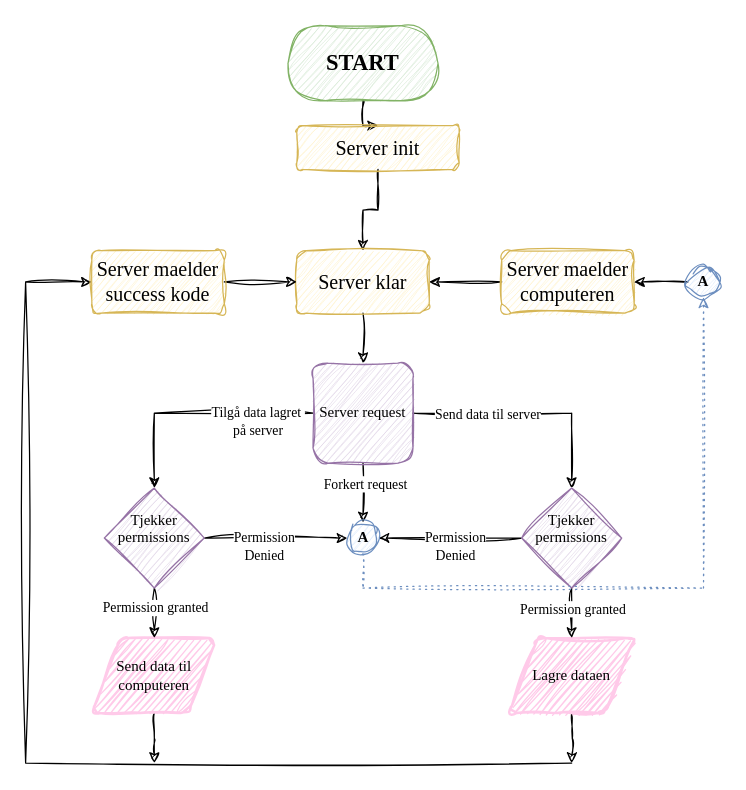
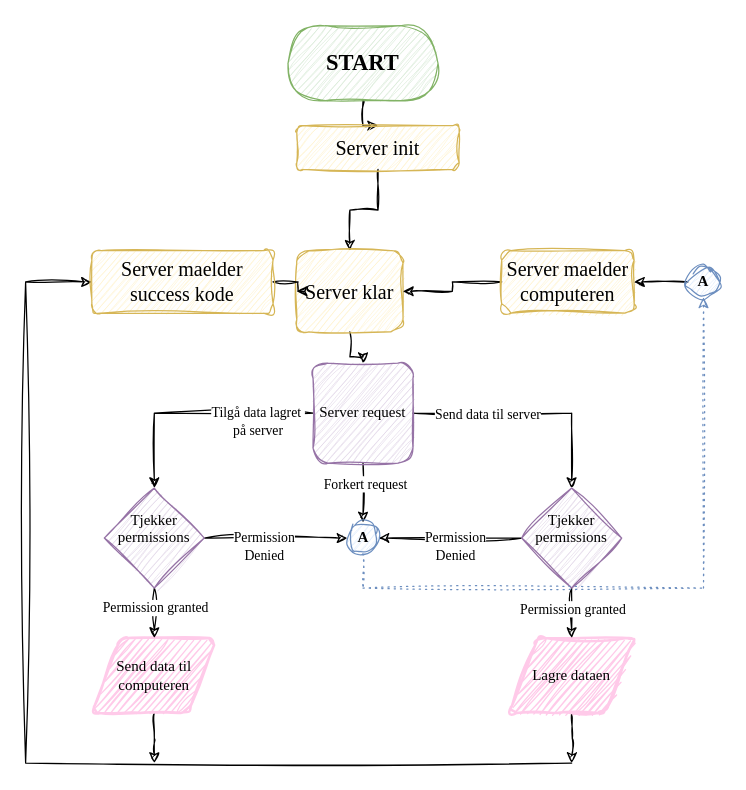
node "Server maelder success kode": size 133x63 -> 181x63
node "Server klar": size 133x63 -> 106x81
